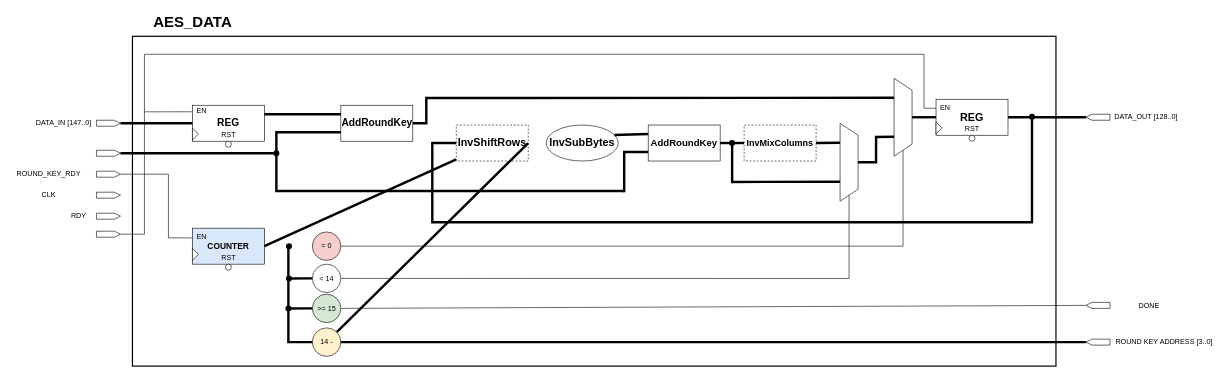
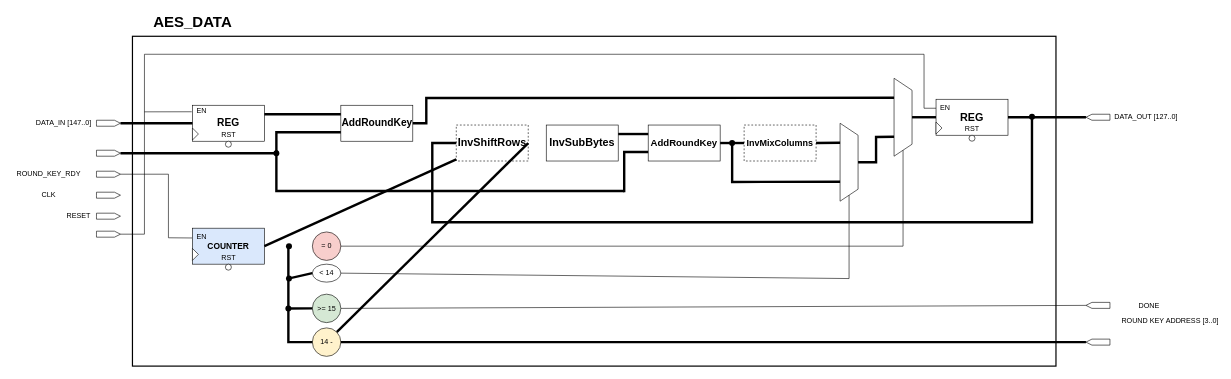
node "DATA_OUT [128..0]": label "DATA_OUT [128..0]" -> "DATA_OUT [127..0]"
node "InvSubBytes": shape ellipse -> rectangle
node "RDY": label "RDY" -> "RESET"
node "< 14": size 29x29 -> 29x18
node "ROUND KEY ADDRESS [3..0]": moved (1164, 342) -> (1170, 321)
